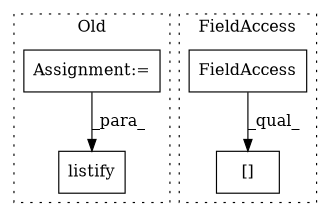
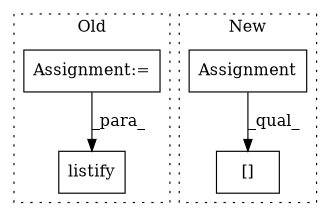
cluster "FieldAccess": label "FieldAccess" -> "New"
node "FieldAccess": label "FieldAccess" -> "Assignment"
